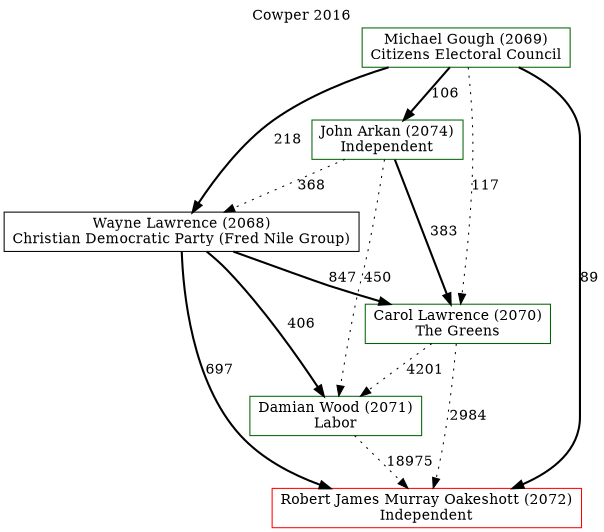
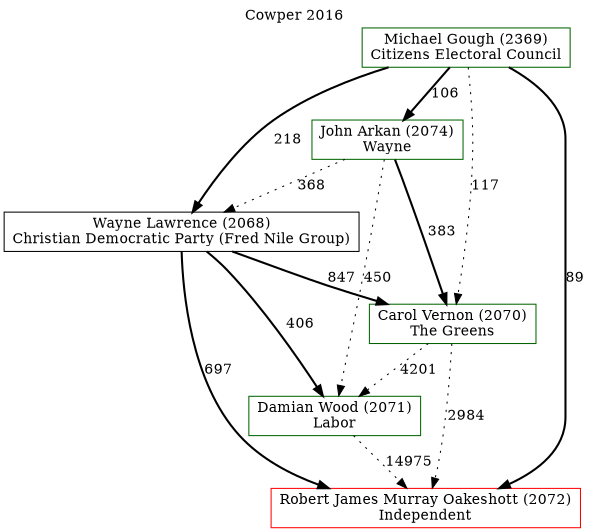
node "Michael Gough (2069) Citizens Electoral Council": label "Michael Gough (2069) Citizens Electoral Council" -> "Michael Gough (2369) Citizens Electoral Council"
node "John Arkan (2074) Independent": label "John Arkan (2074) Independent" -> "John Arkan (2074) Wayne"
node "Carol Lawrence (2070) The Greens": label "Carol Lawrence (2070) The Greens" -> "Carol Vernon (2070) The Greens"
edge "Damian Wood (2071) Labor" -> "Robert James Murray Oakeshott (2072) Independent": label "18975" -> "14975"
